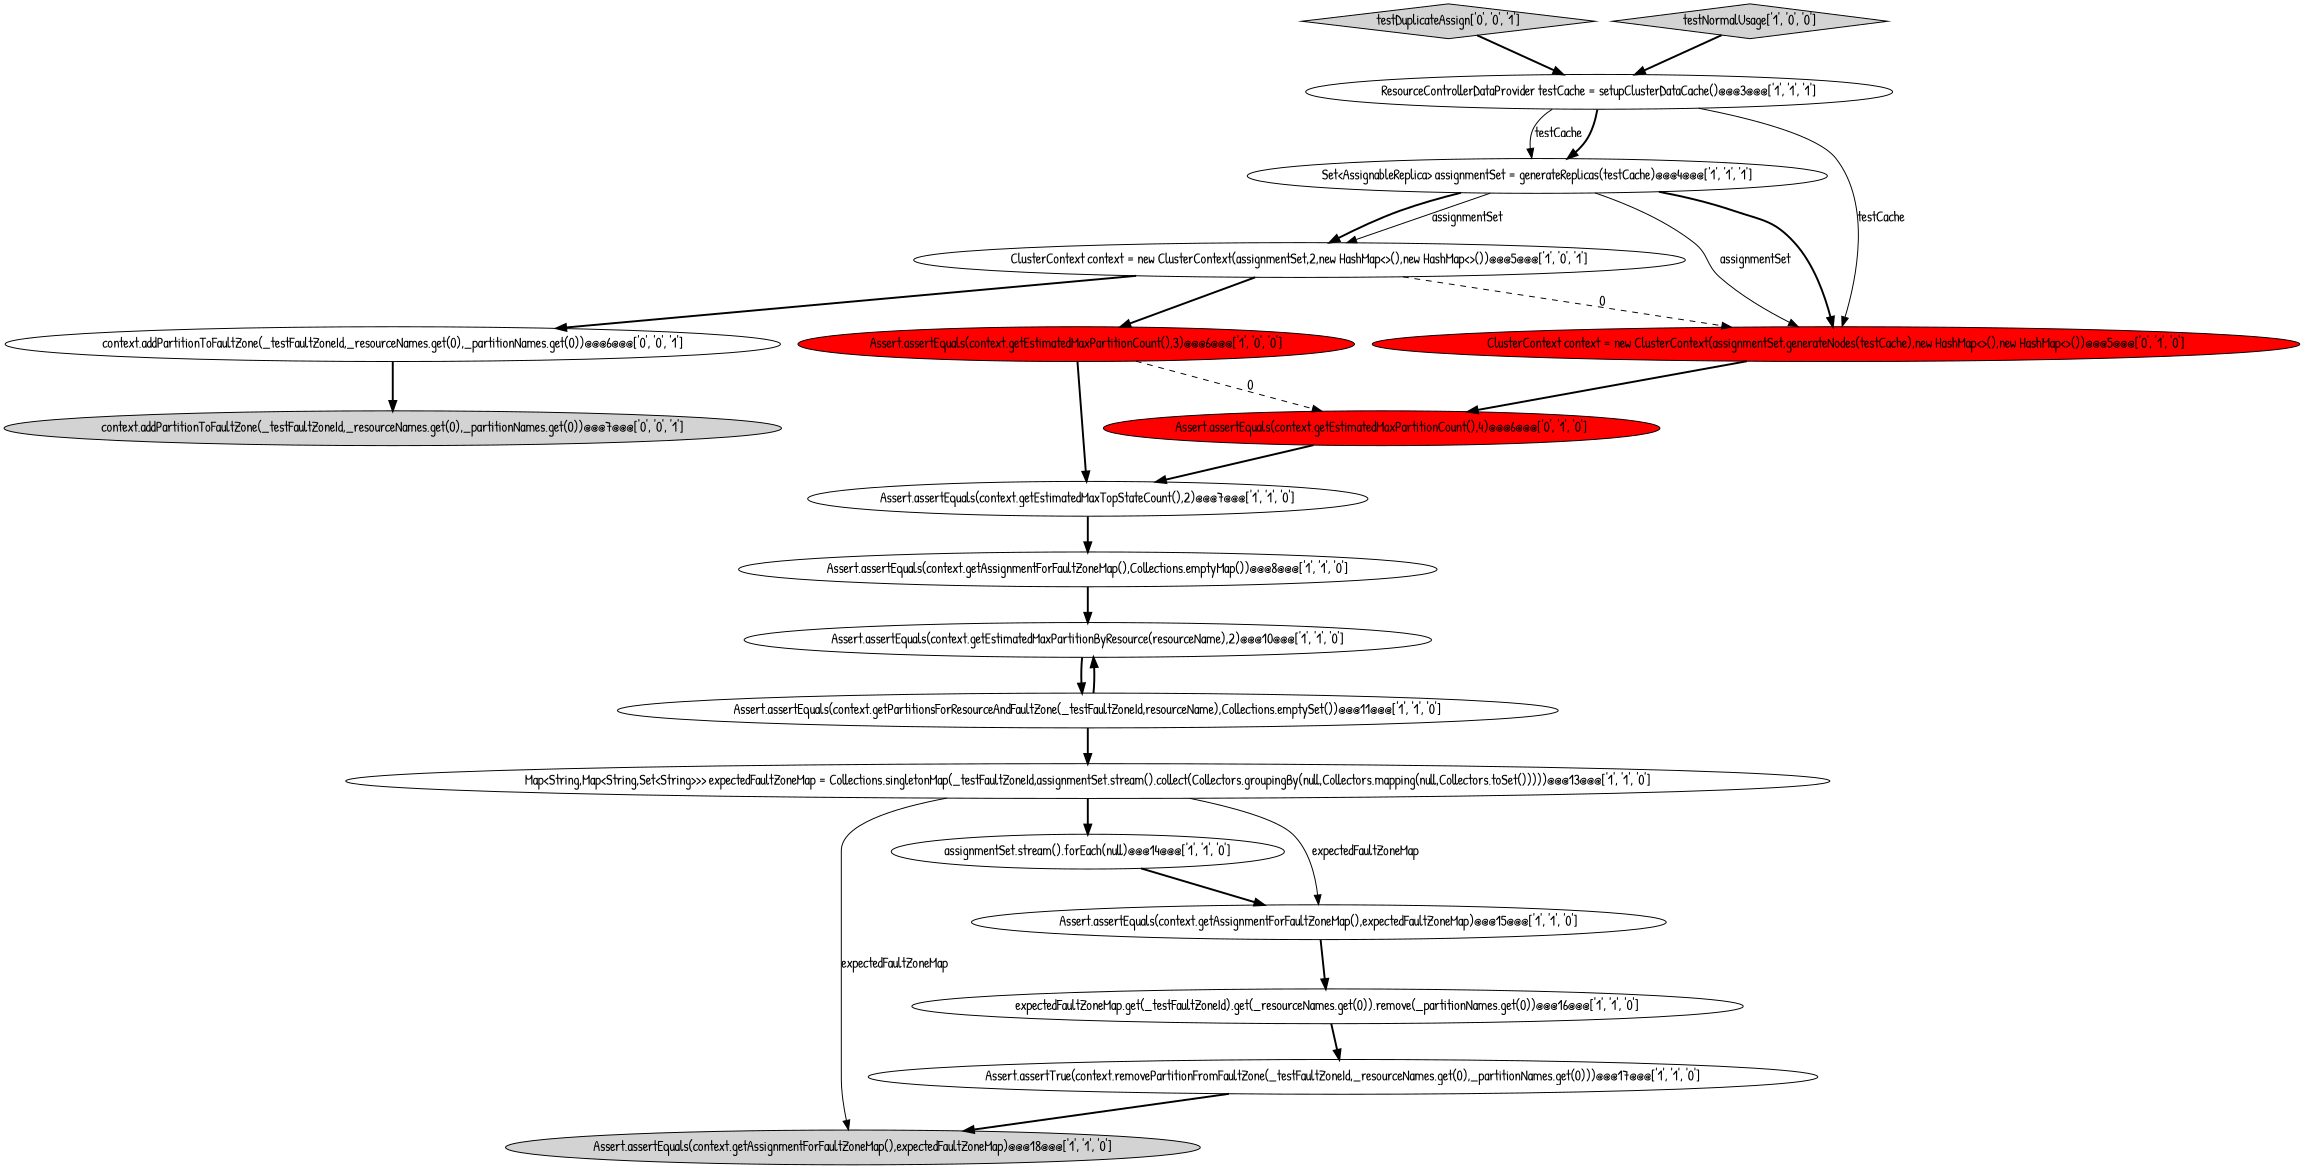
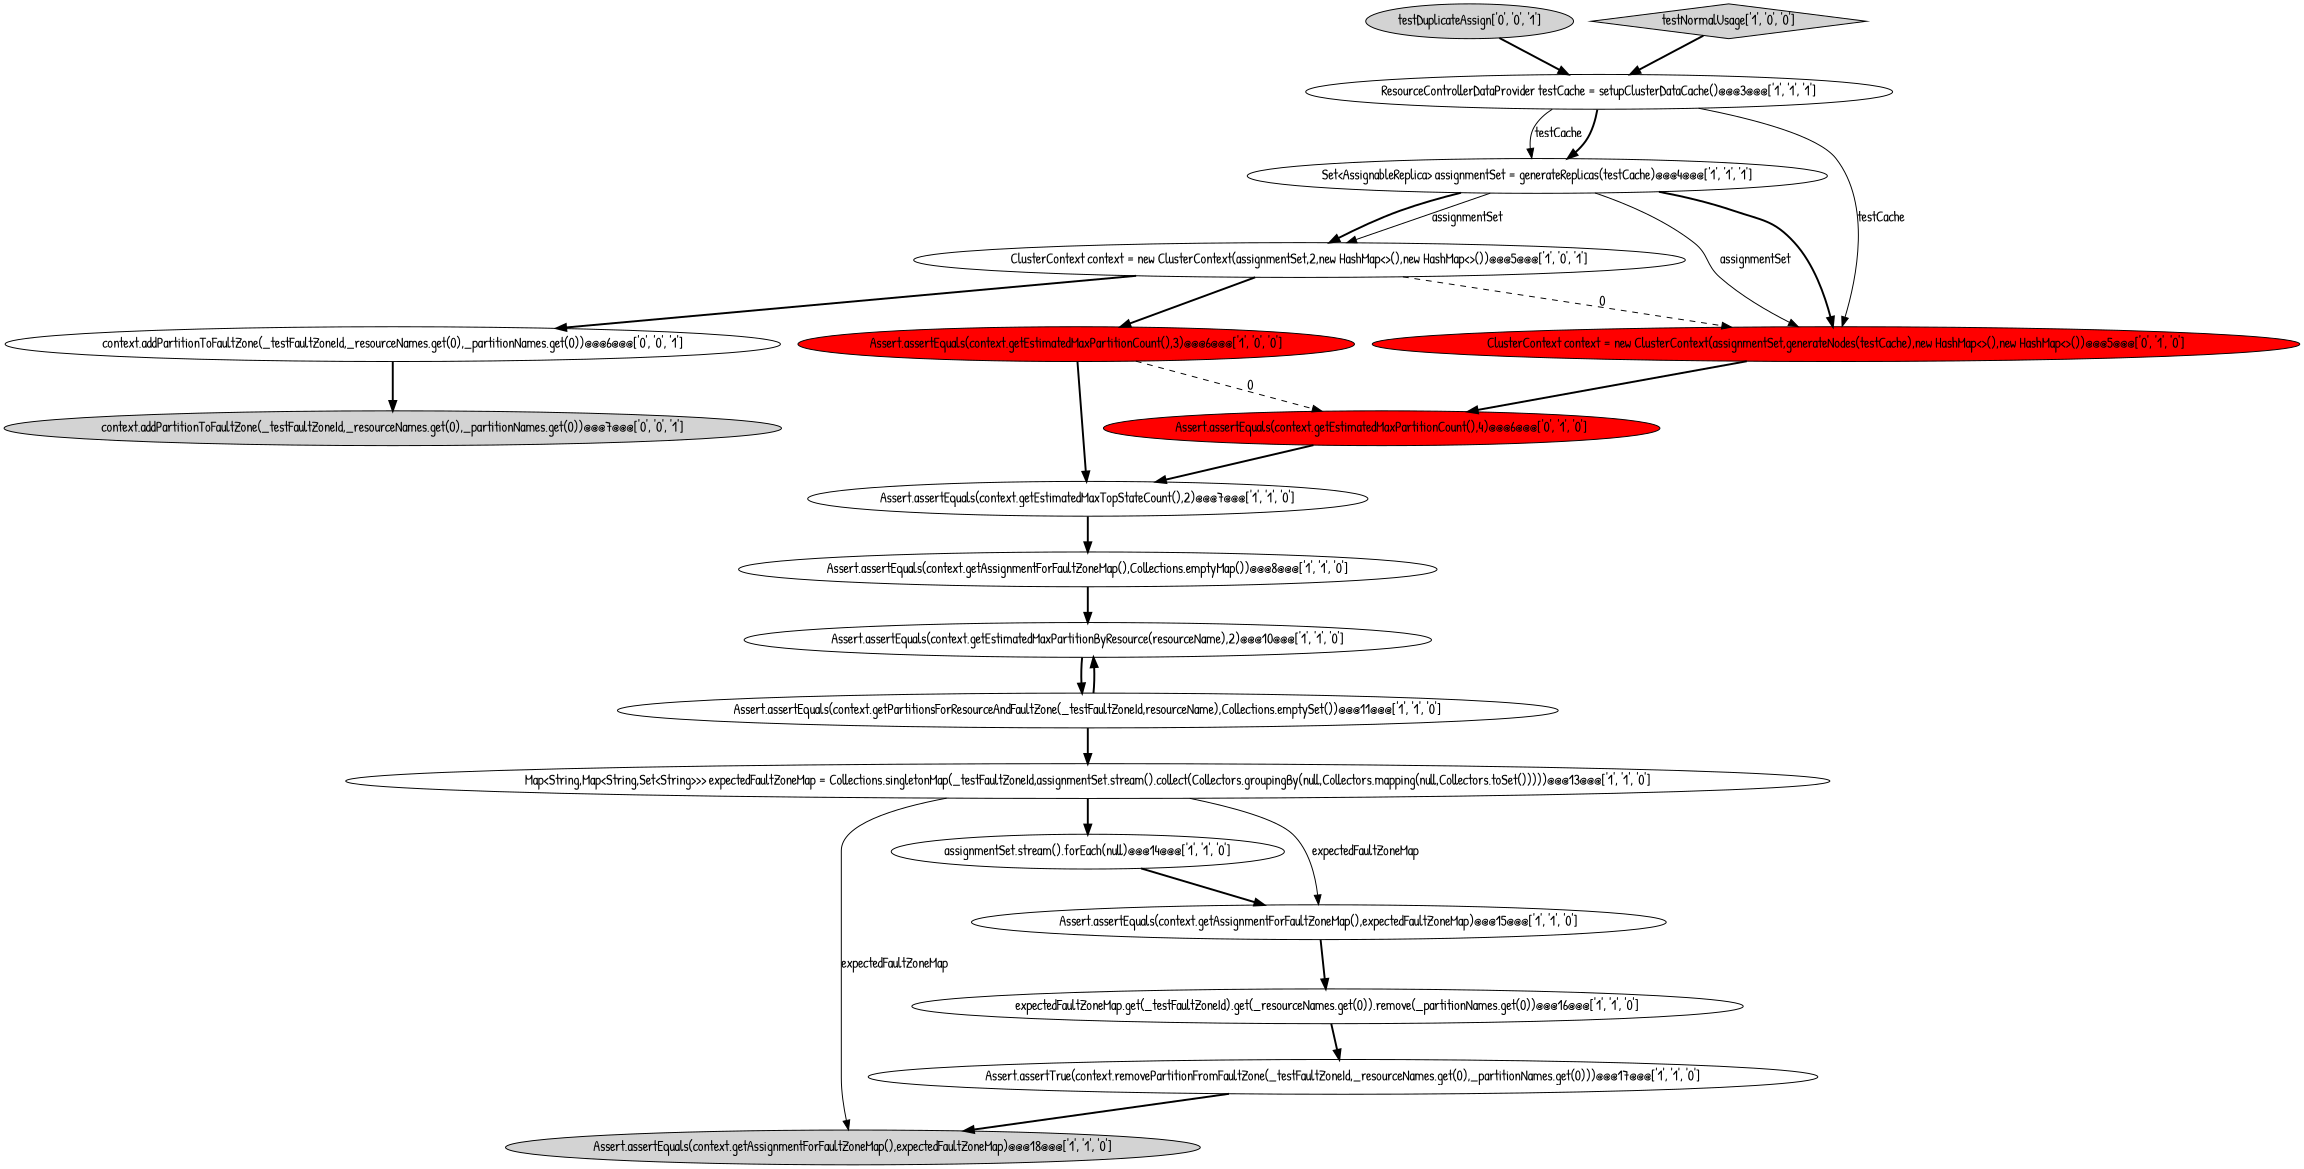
node "testDuplicateAssign['0', '0', '1']": shape diamond -> ellipse
